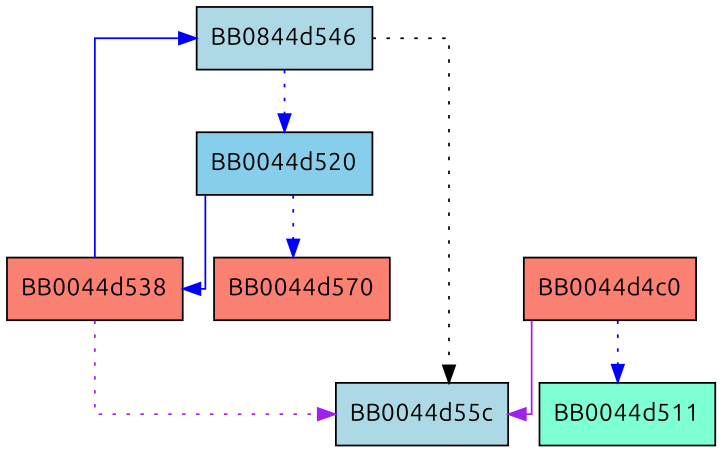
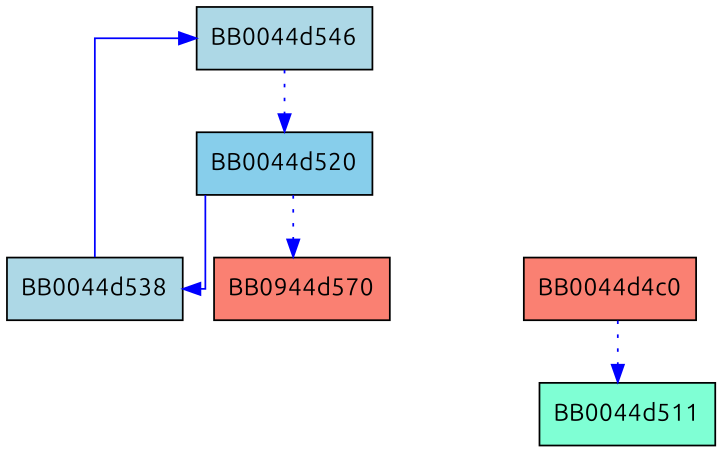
node "BB0844d546": label "BB0844d546" -> "BB0044d546"
node "BB0044d538": fillcolor salmon -> lightblue
node "BB0044d570": label "BB0044d570" -> "BB0944d570"
node "BB0044d55c": removed
